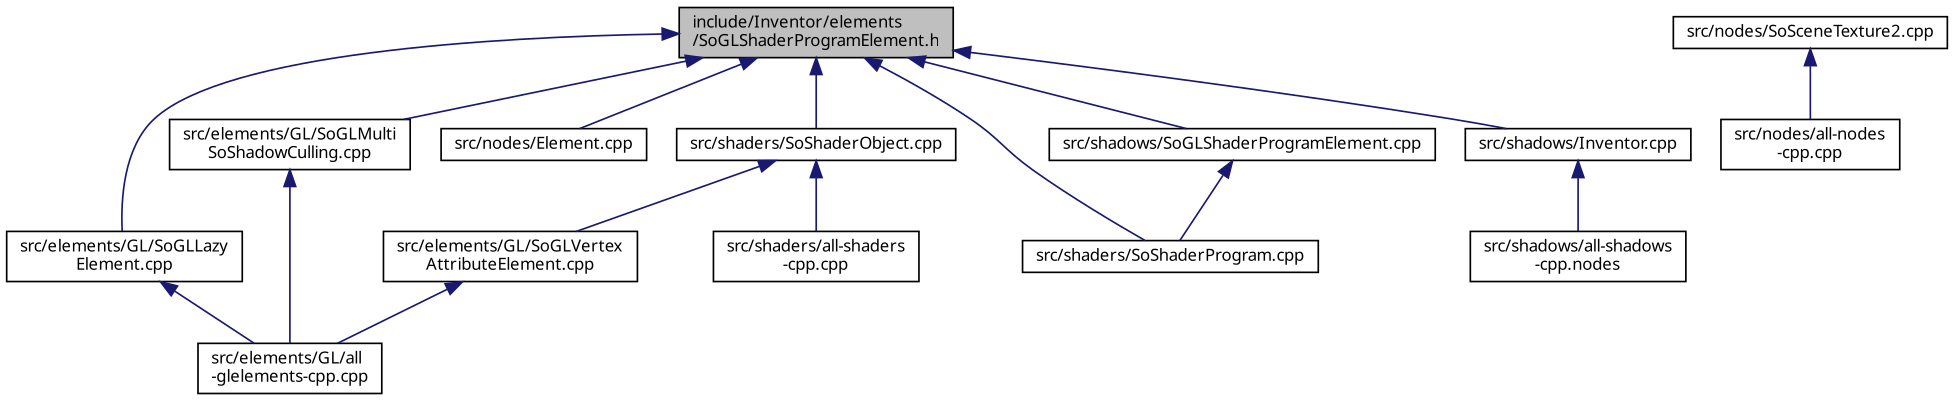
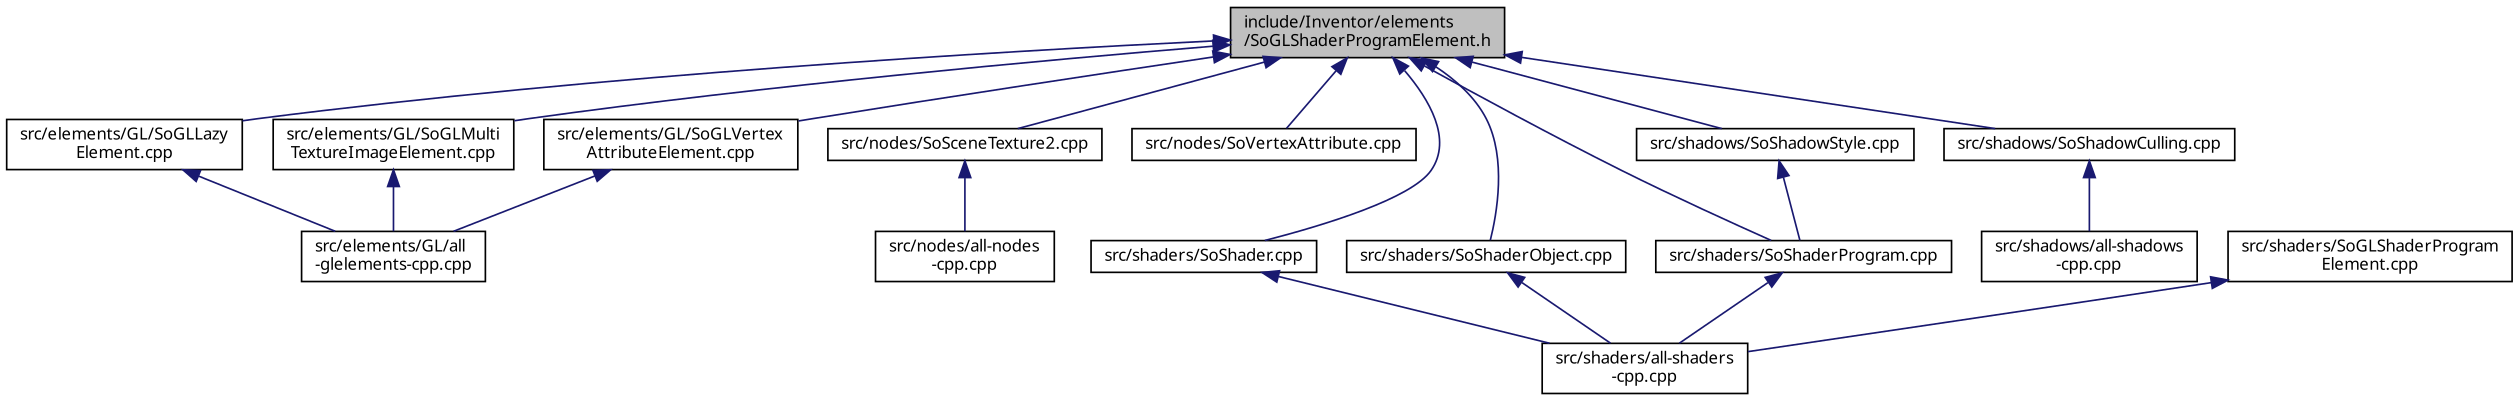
edge "src/nodes/SoSceneTexture2.cpp" -> "include/Inventor/elements /SoGLShaderProgramElement.h": added
node "src/elements/GL/SoGLMulti SoShadowCulling.cpp": label "src/elements/GL/SoGLMulti SoShadowCulling.cpp" -> "src/elements/GL/SoGLMulti TextureImageElement.cpp"
node "src/nodes/Element.cpp": label "src/nodes/Element.cpp" -> "src/nodes/SoVertexAttribute.cpp"
node "src/shadows/SoGLShaderProgramElement.cpp": label "src/shadows/SoGLShaderProgramElement.cpp" -> "src/shadows/SoShadowStyle.cpp"
node "src/shadows/Inventor.cpp": label "src/shadows/Inventor.cpp" -> "src/shadows/SoShadowCulling.cpp"
edge "src/elements/GL/SoGLVertex AttributeElement.cpp" -> "src/shaders/SoShaderObject.cpp": now "src/elements/GL/SoGLVertex AttributeElement.cpp" -> "include/Inventor/elements /SoGLShaderProgramElement.h"
node "src/shaders/SoShader.cpp": added
node "src/shadows/all-shadows -cpp.nodes": label "src/shadows/all-shadows -cpp.nodes" -> "src/shadows/all-shadows -cpp.cpp"
node "src/shaders/SoGLShaderProgram Element.cpp": added
edge "src/shaders/all-shaders -cpp.cpp" -> "src/shaders/SoShaderProgram.cpp": added
